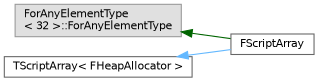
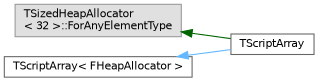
node "ForAnyElementType < 32 >::ForAnyElementType": label "ForAnyElementType < 32 >::ForAnyElementType" -> "TSizedHeapAllocator < 32 >::ForAnyElementType"
node "FScriptArray": label "FScriptArray" -> "TScriptArray"
